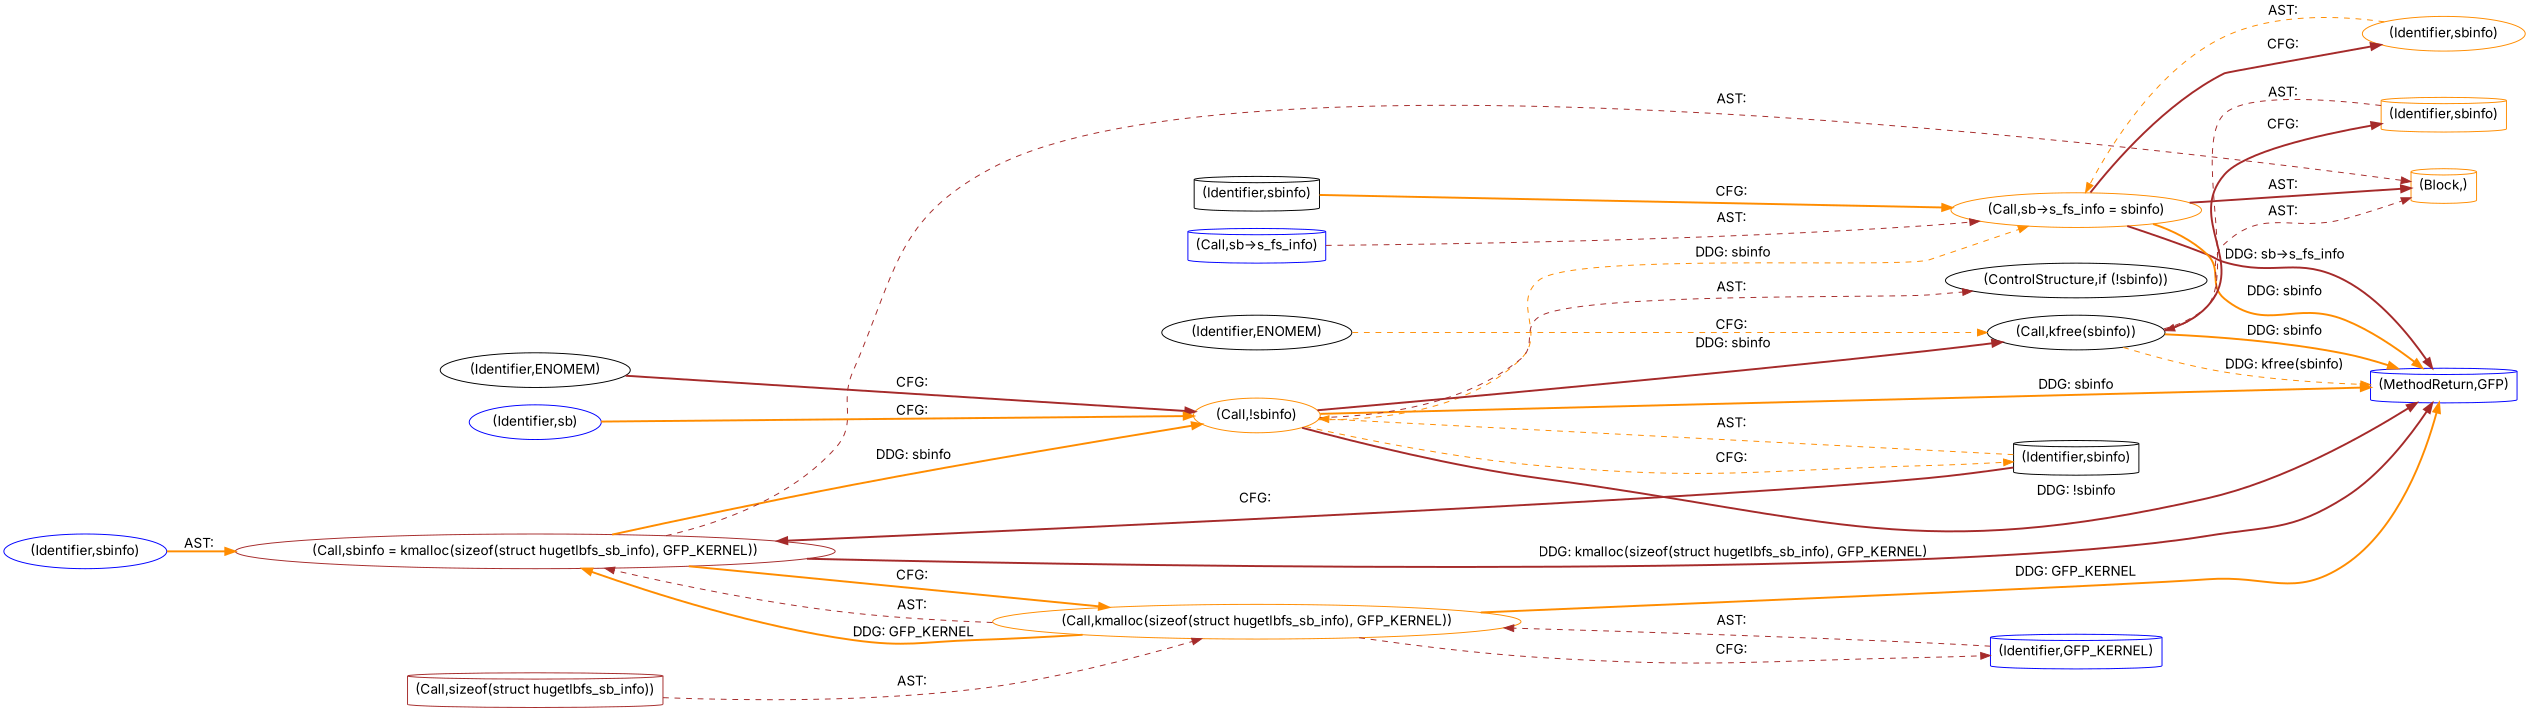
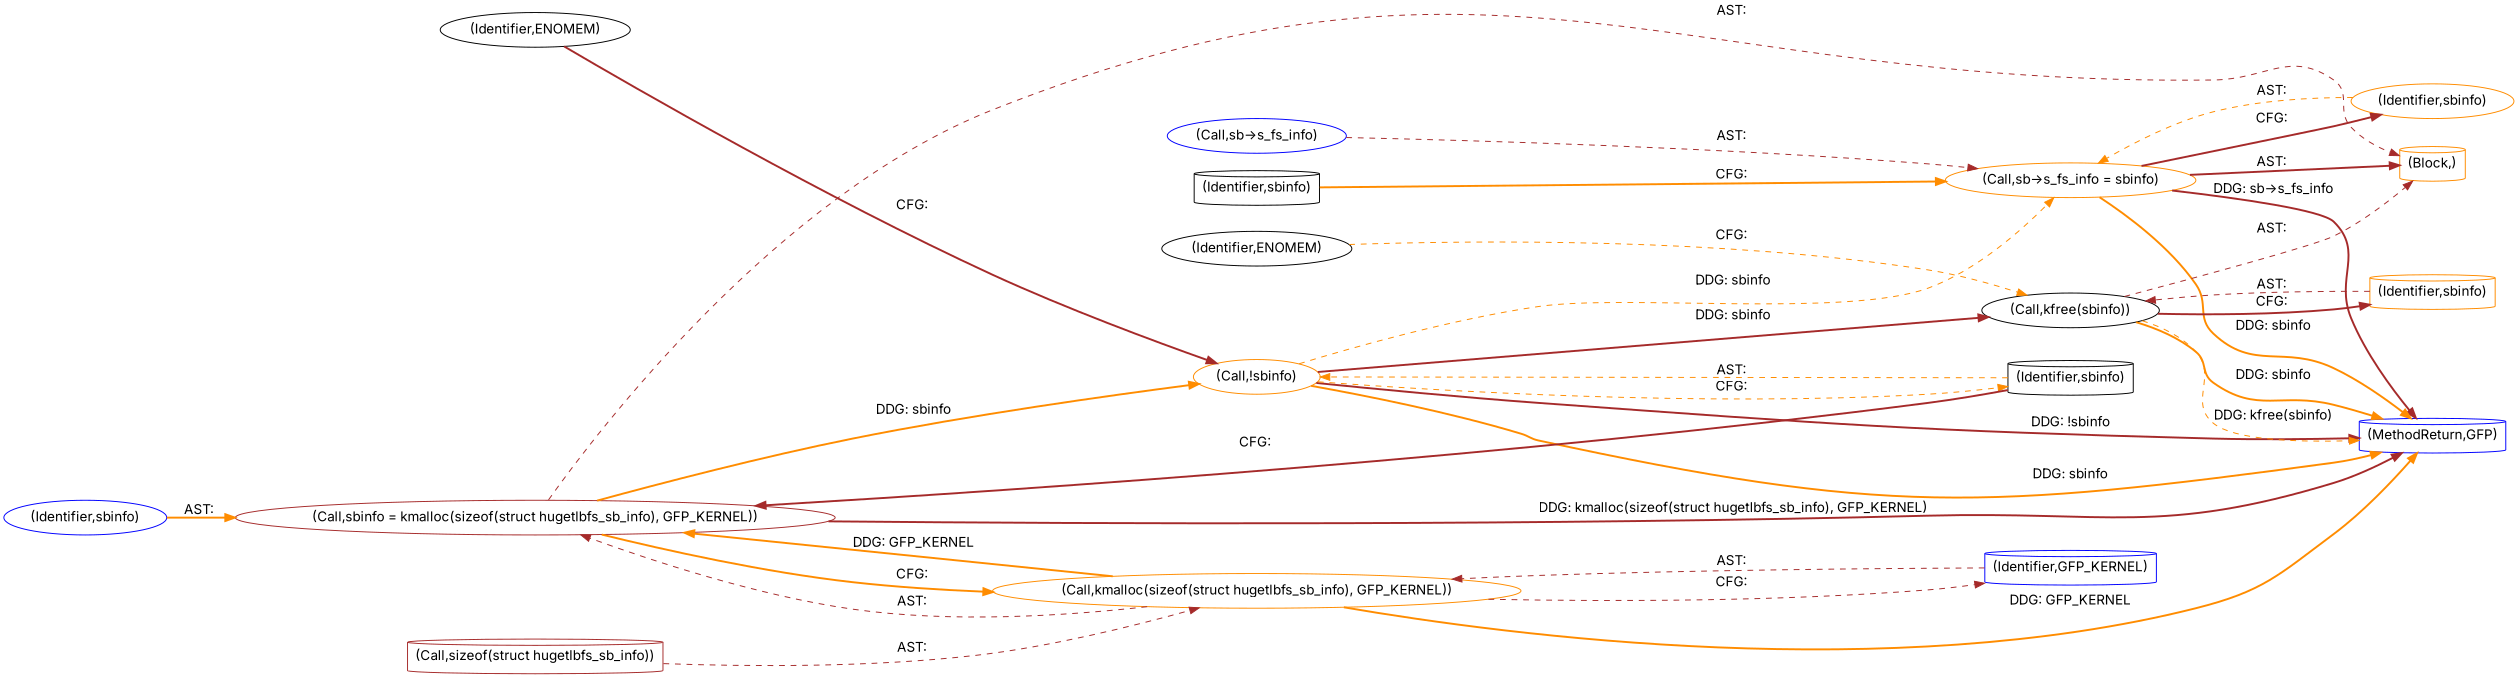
node "(Call,sb->s_fs_info)": shape cylinder -> ellipse
node "(ControlStructure,if (!sbinfo))": removed
node "(Identifier,sb)": removed
